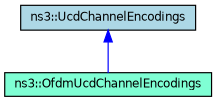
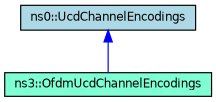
node "ns3::UcdChannelEncodings": label "ns3::UcdChannelEncodings" -> "ns0::UcdChannelEncodings"
